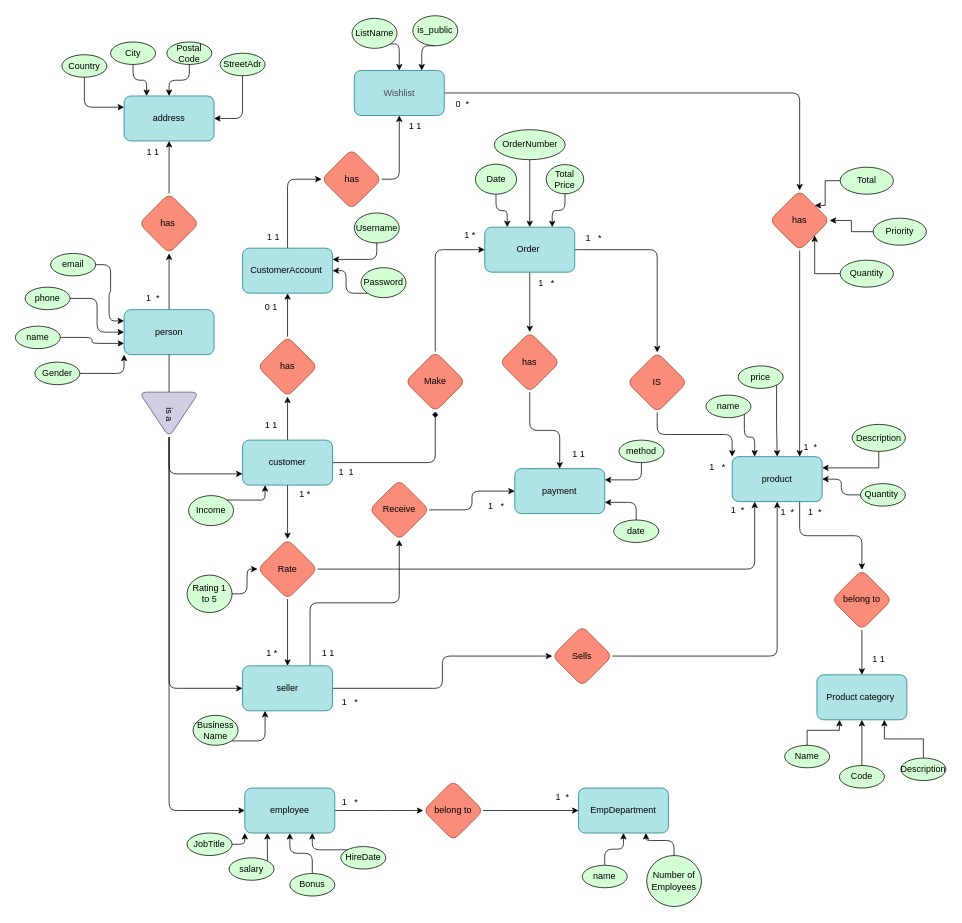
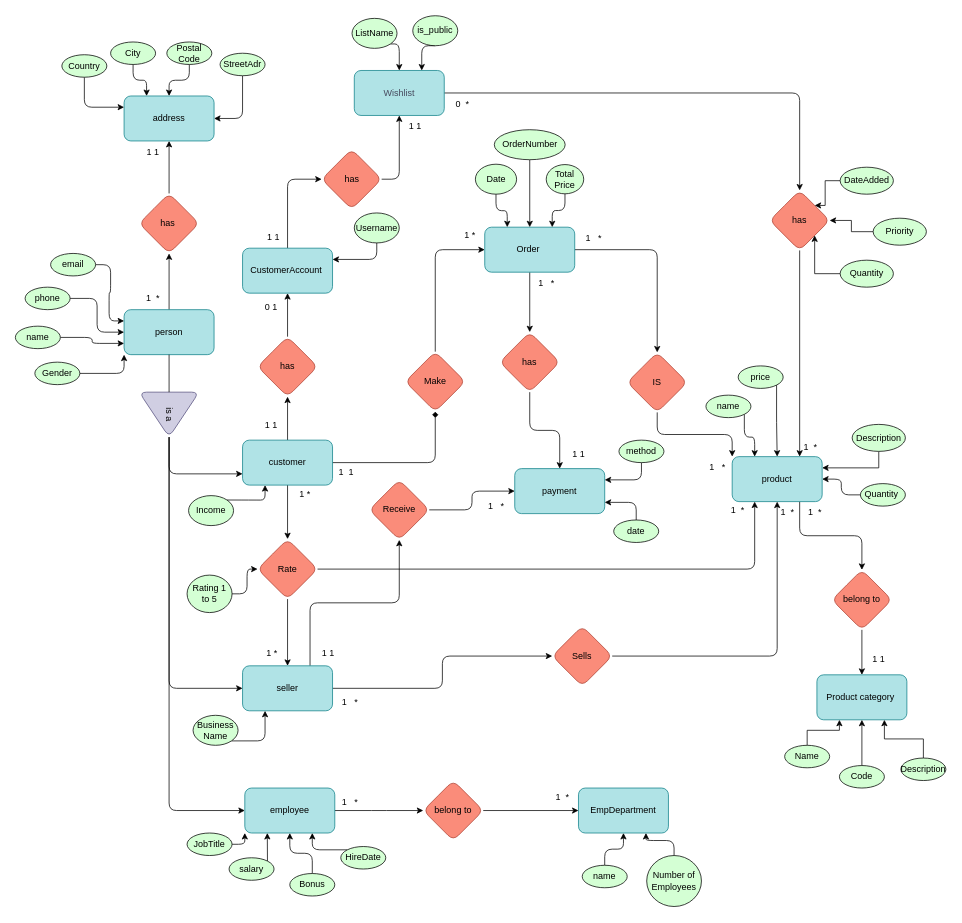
node "Total": label "Total" -> "DateAdded"
node "Password": removed
edge "Password" -> "CustomerAccount": removed
